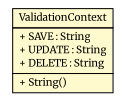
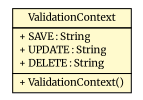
node "ValidationContext": text "+ String()" -> "+ ValidationContext()"
